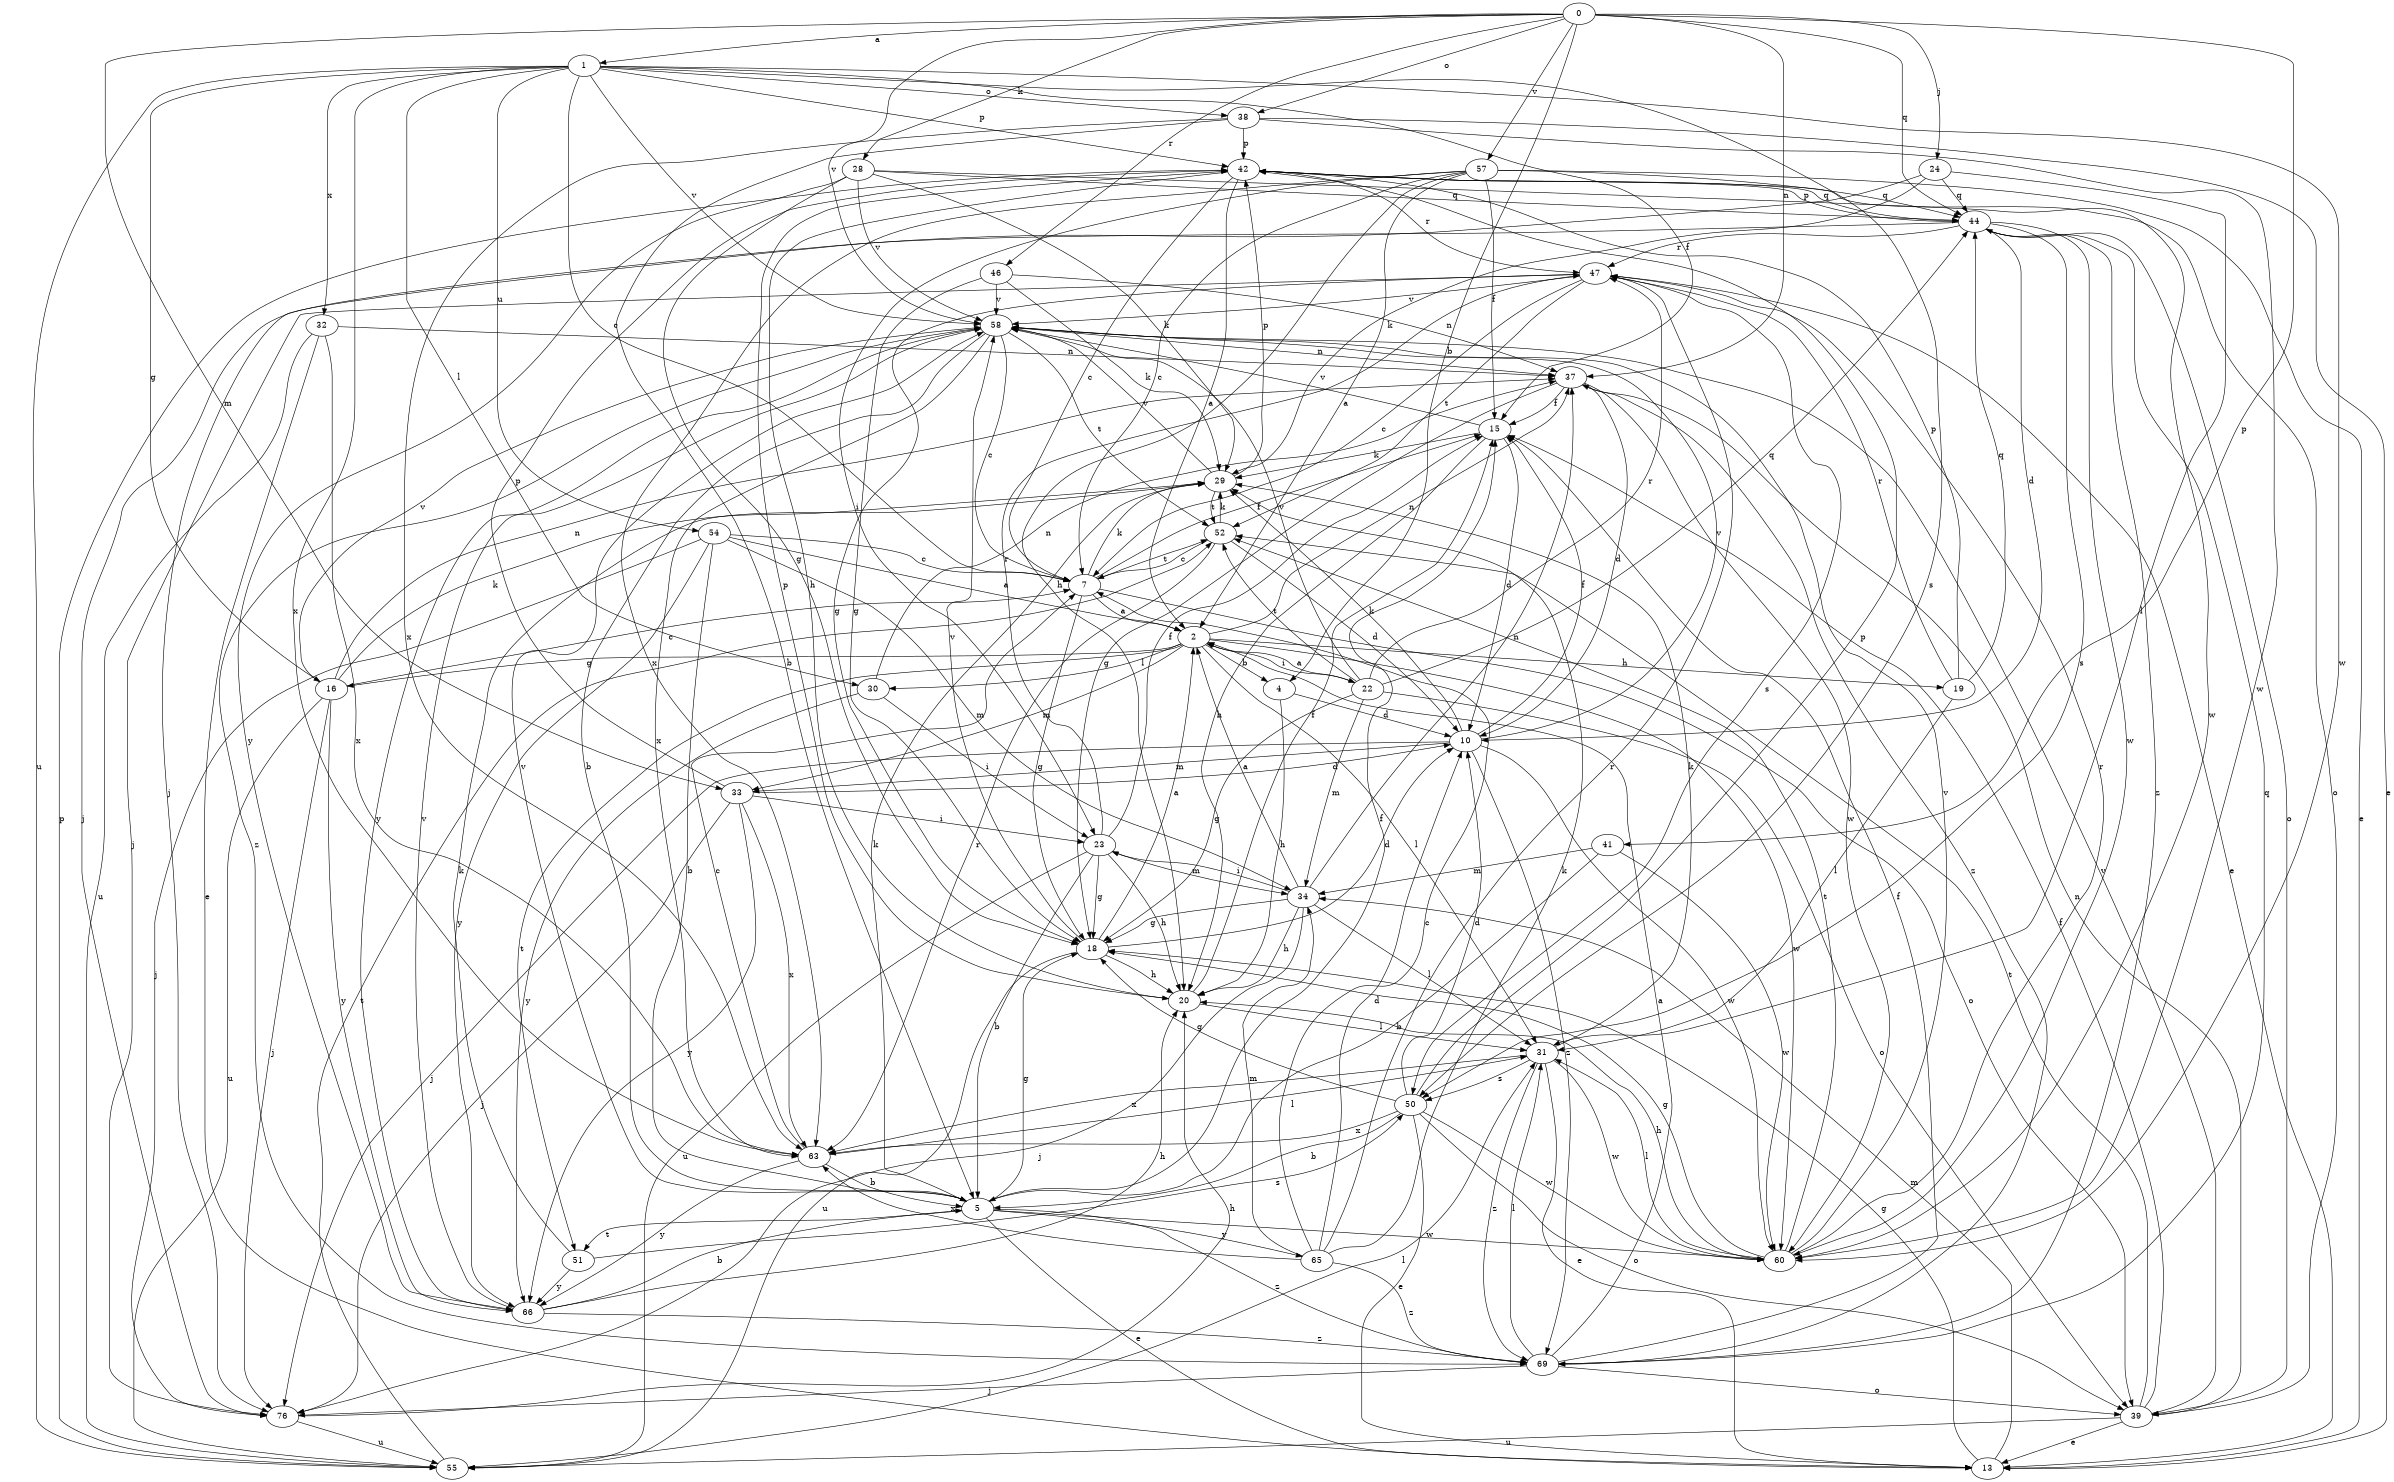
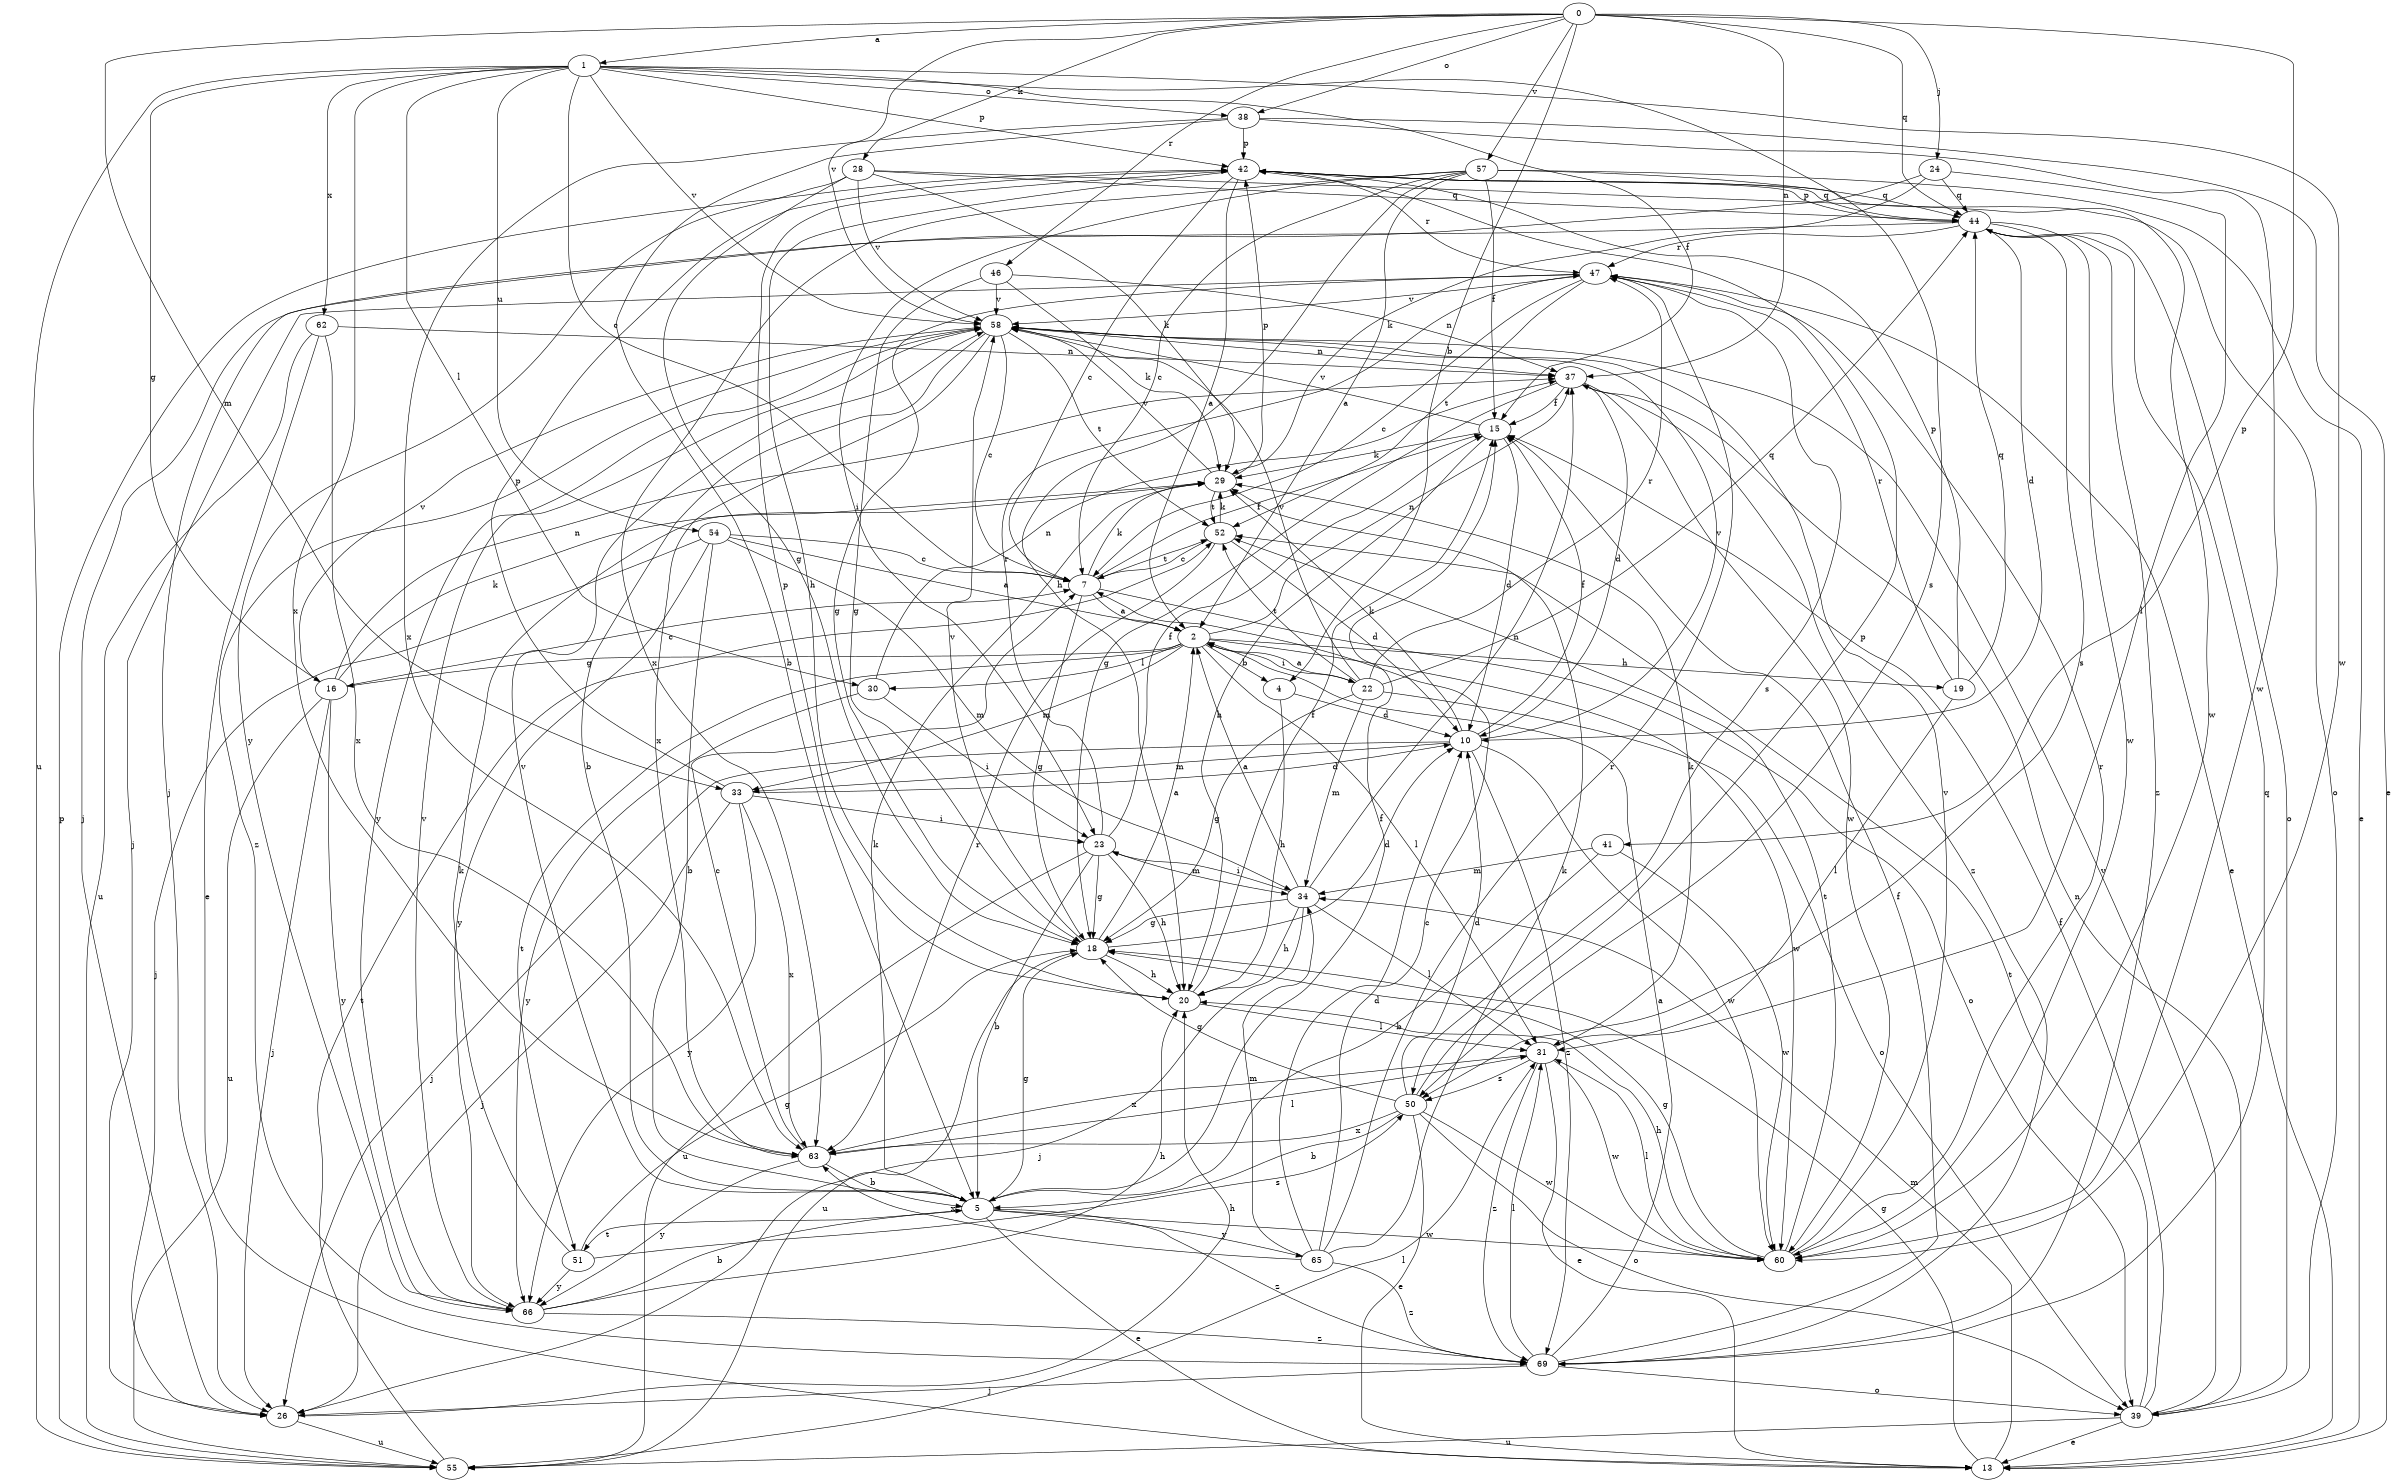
node "32": label "32" -> "62"
edge "51" -> "18": added, label "g"
node "76": label "76" -> "26"
